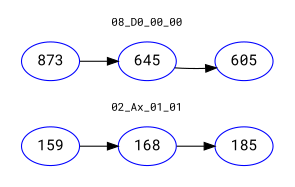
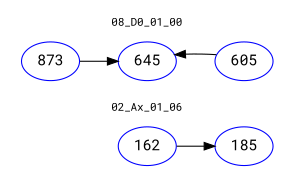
cluster "08_D0_00_00": label "08_D0_00_00" -> "08_D0_01_00"
edge "645" -> "605": reversed
cluster "02_Ax_01_01": label "02_Ax_01_01" -> "02_Ax_01_06"
node "159": removed
node "168": label "168" -> "162"
